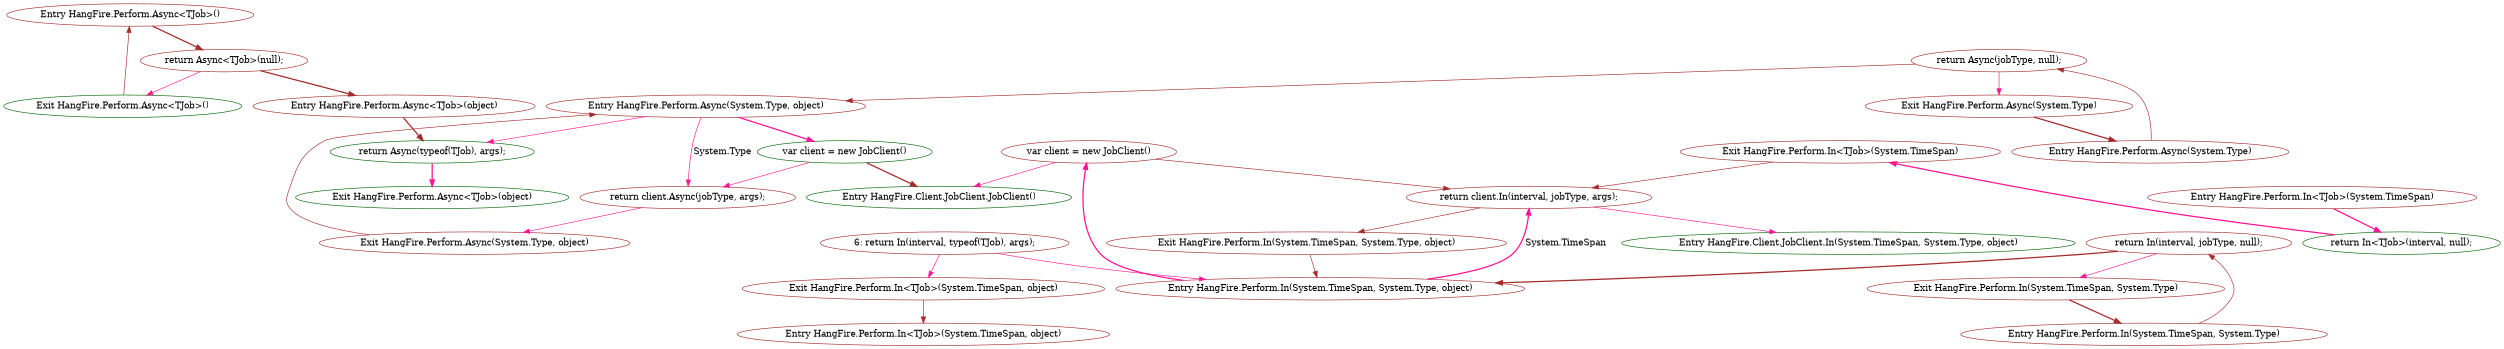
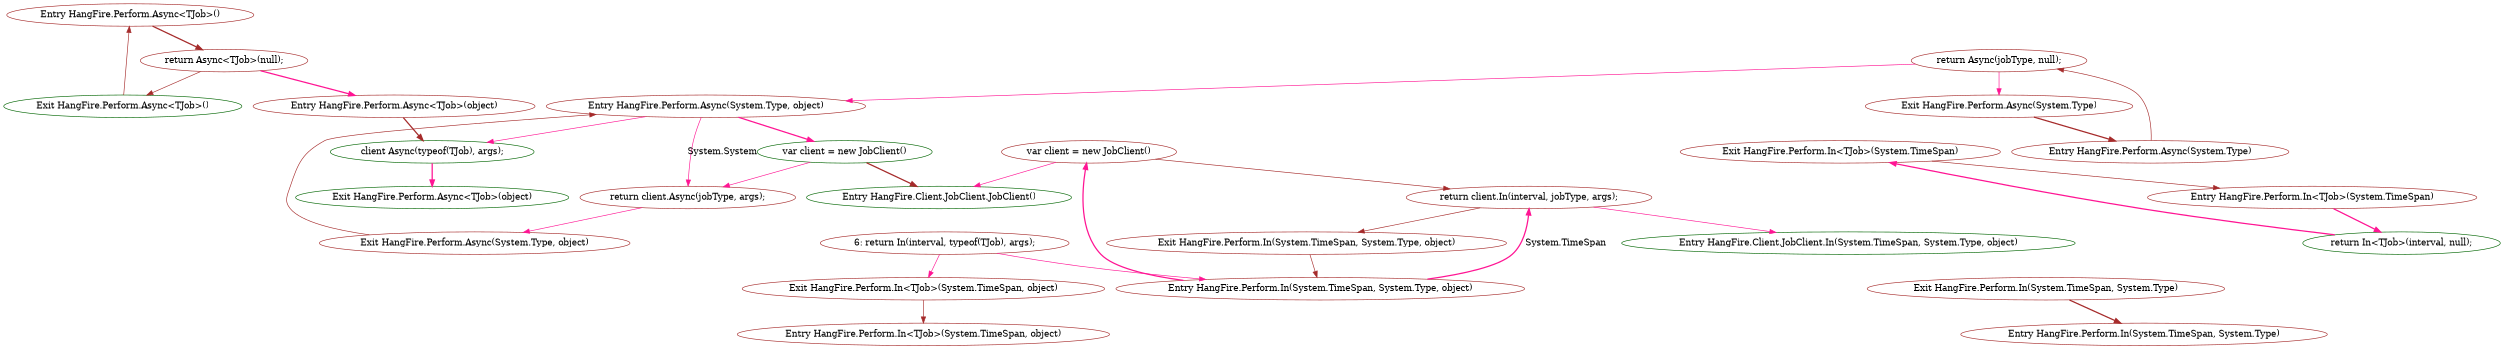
edge "return Async<TJob>(null);" -> "Exit HangFire.Perform.Async<TJob>()": color deeppink -> brown
edge "return Async<TJob>(null);" -> "Entry HangFire.Perform.Async<TJob>(object)": color brown -> deeppink
edge "return Async(jobType, null);" -> "Entry HangFire.Perform.Async(System.Type, object)": color brown -> deeppink
node "return Async(typeof(TJob), args);": label "return Async(typeof(TJob), args);" -> "client Async(typeof(TJob), args);"
edge "Entry HangFire.Perform.Async(System.Type, object)" -> "return client.Async(jobType, args);": label "System.Type" -> "System.System"
edge "Exit HangFire.Perform.In<TJob>(System.TimeSpan)" -> "return client.In(interval, jobType, args);": now "Exit HangFire.Perform.In<TJob>(System.TimeSpan)" -> "Entry HangFire.Perform.In<TJob>(System.TimeSpan)"
node "return In(interval, jobType, null);": removed
